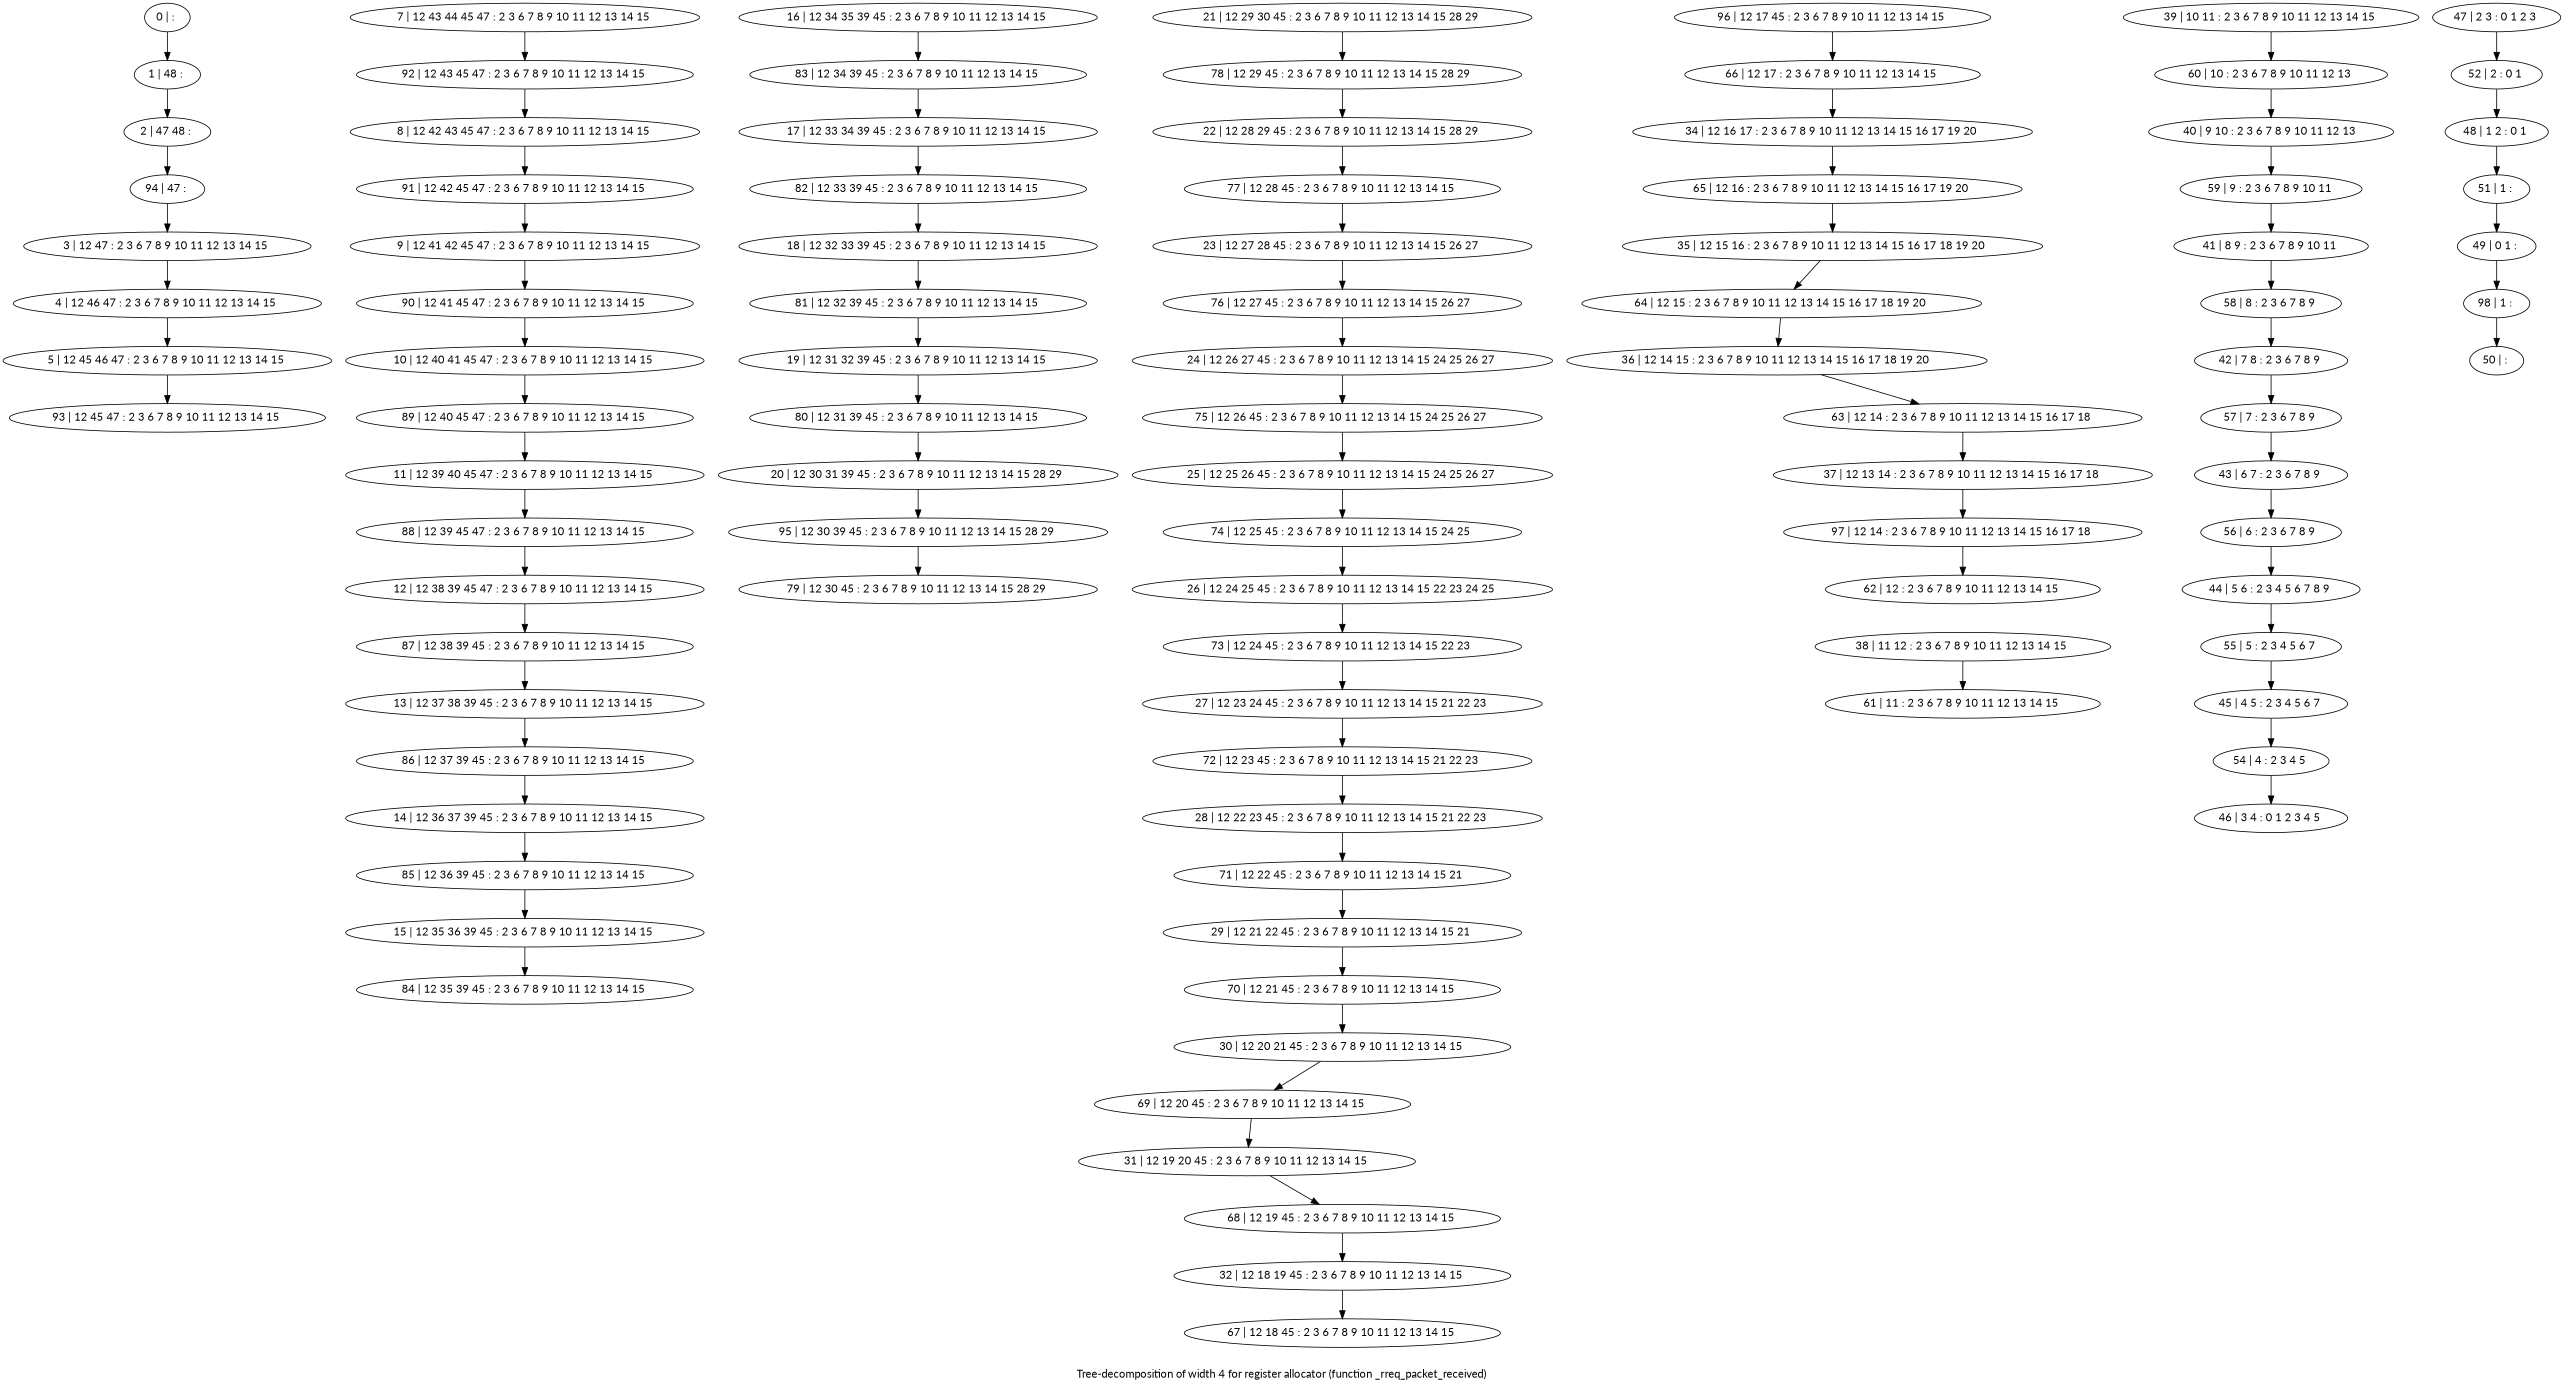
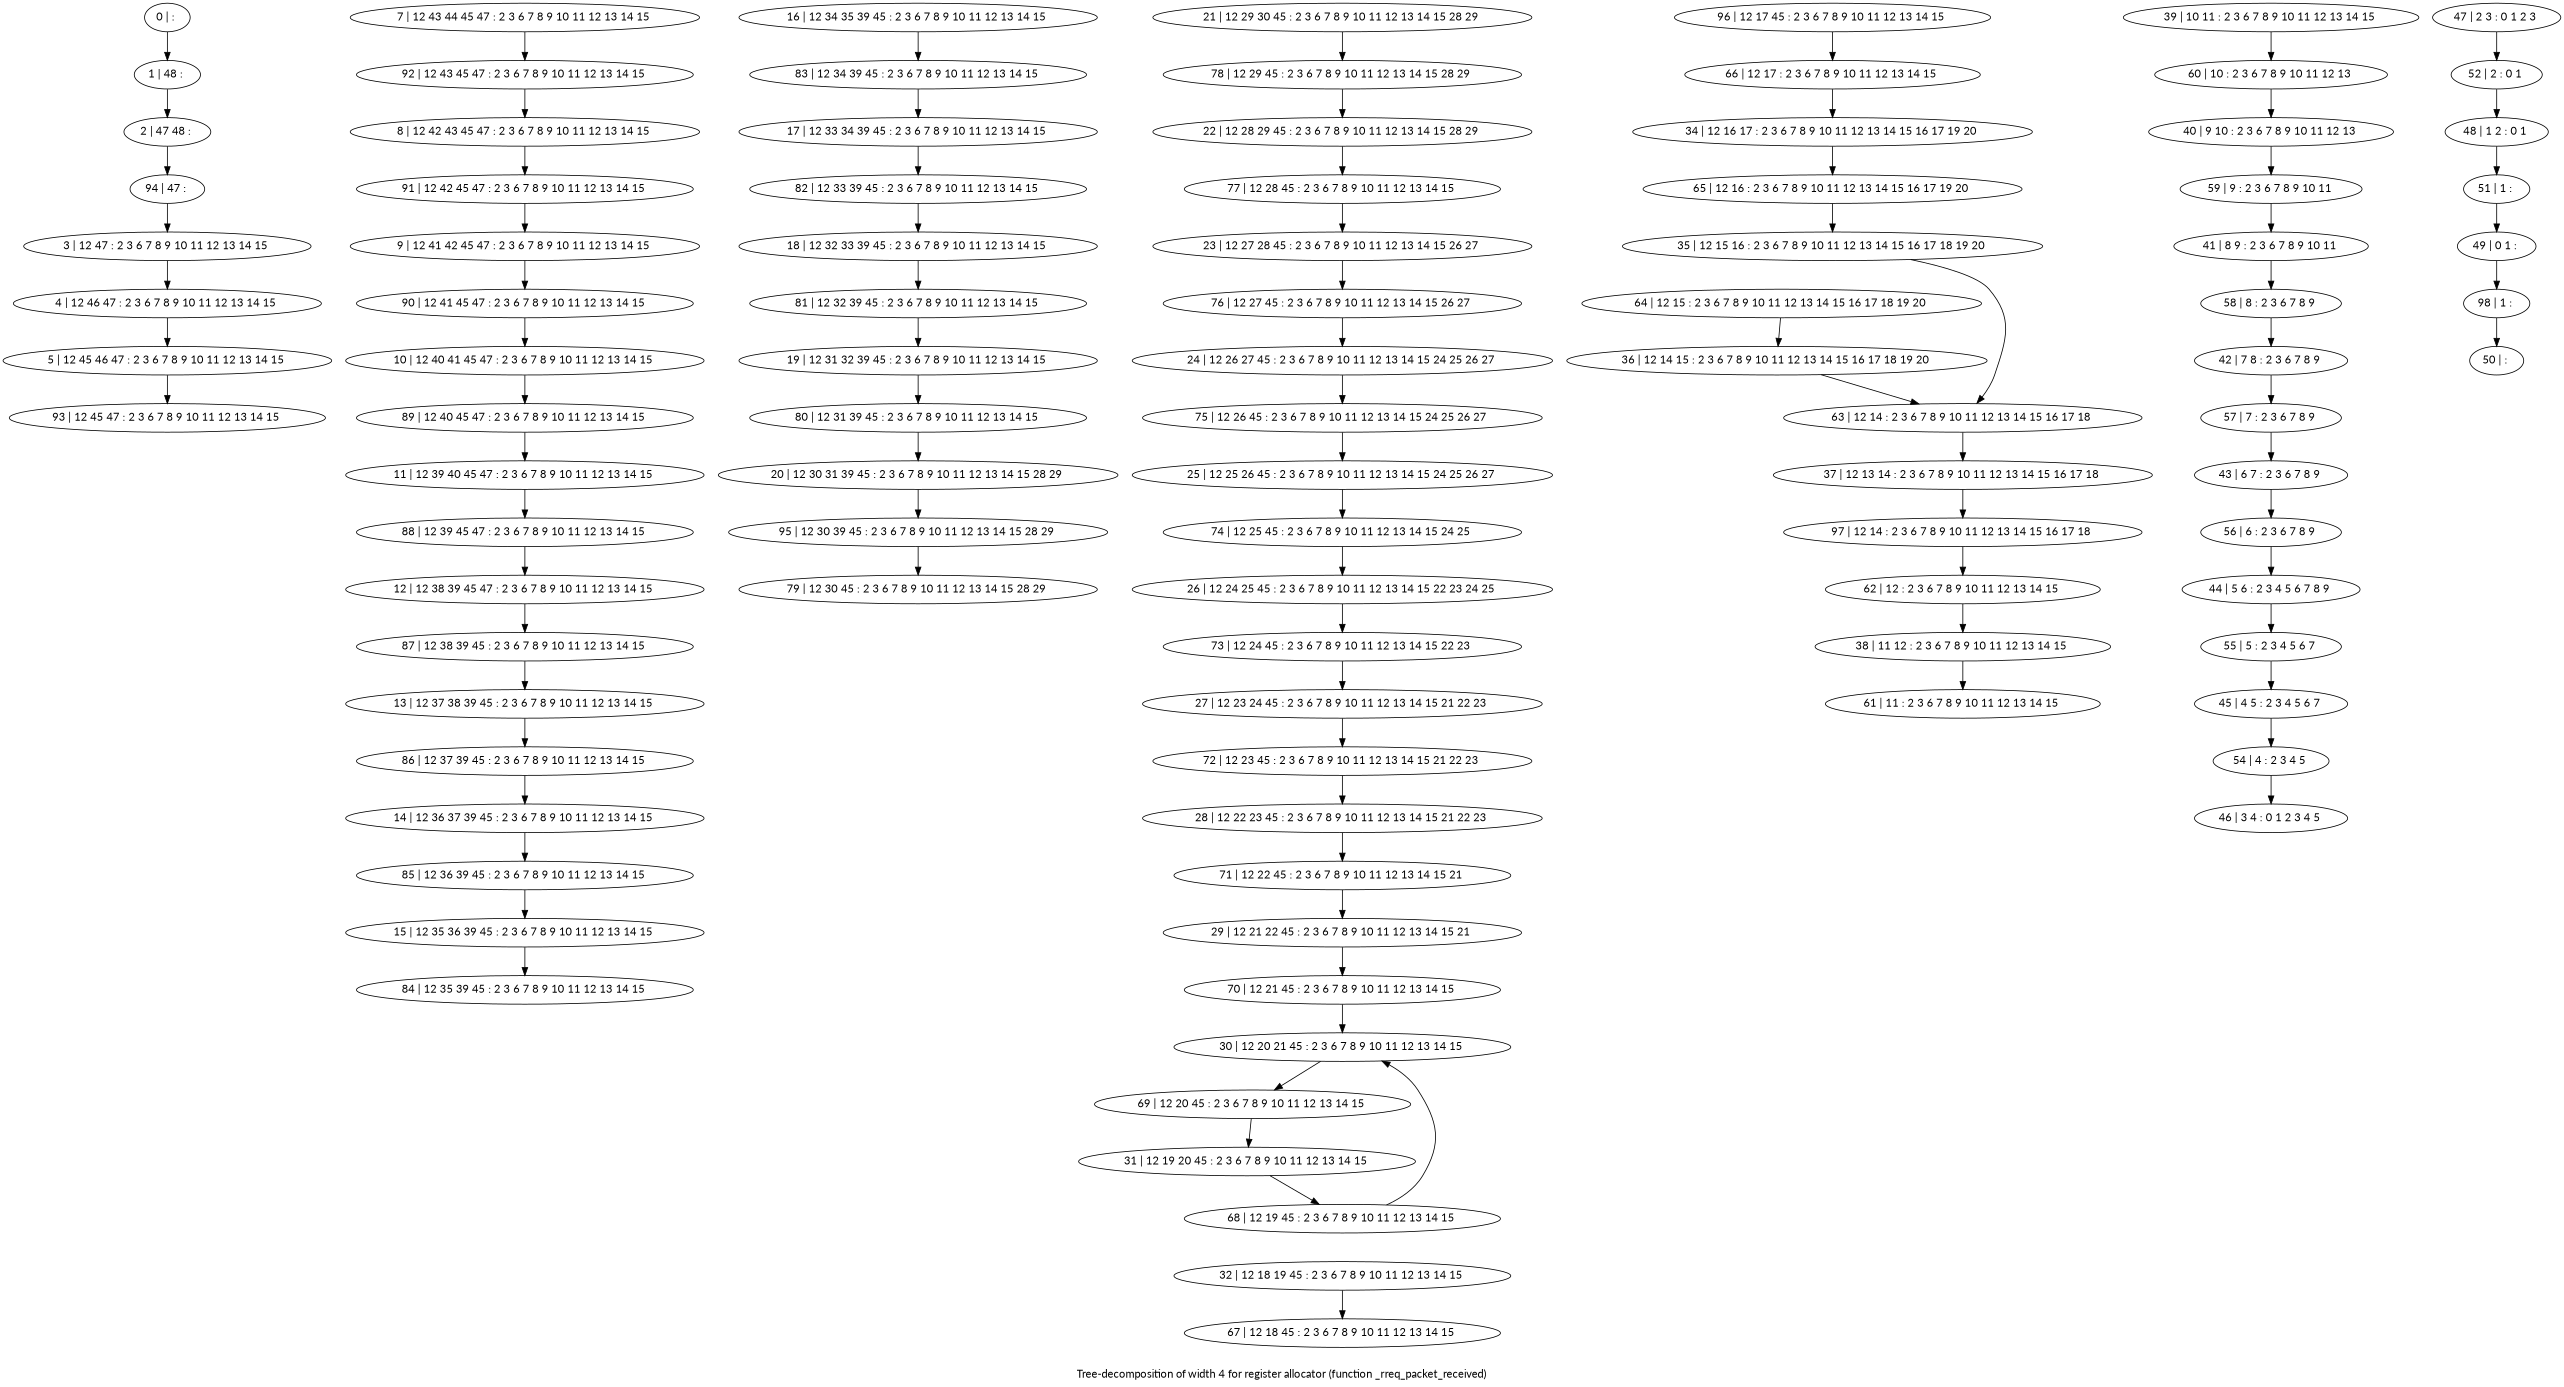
edge "35 | 12 15 16 : 2 3 6 7 8 9 10 11 12 13 14 15 16 17 18 19 20" -> "64 | 12 15 : 2 3 6 7 8 9 10 11 12 13 14 15 16 17 18 19 20": now "35 | 12 15 16 : 2 3 6 7 8 9 10 11 12 13 14 15 16 17 18 19 20" -> "63 | 12 14 : 2 3 6 7 8 9 10 11 12 13 14 15 16 17 18"
edge "62 | 12 : 2 3 6 7 8 9 10 11 12 13 14 15" -> "38 | 11 12 : 2 3 6 7 8 9 10 11 12 13 14 15": added
edge "68 | 12 19 45 : 2 3 6 7 8 9 10 11 12 13 14 15" -> "32 | 12 18 19 45 : 2 3 6 7 8 9 10 11 12 13 14 15": now "68 | 12 19 45 : 2 3 6 7 8 9 10 11 12 13 14 15" -> "30 | 12 20 21 45 : 2 3 6 7 8 9 10 11 12 13 14 15"
